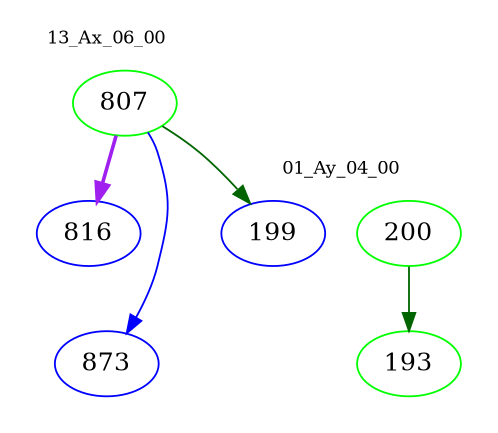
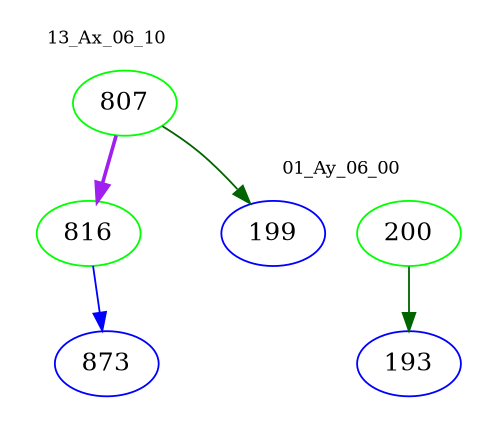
cluster "13_Ax_06_00": label "13_Ax_06_00" -> "13_Ax_06_10"
cluster "01_Ay_04_00": label "01_Ay_04_00" -> "01_Ay_06_00"
edge "807" -> "873": now "816" -> "873"
node "816": color blue -> green
node "193": color green -> blue
